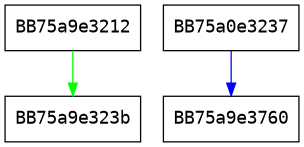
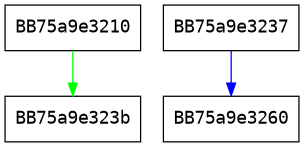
node "BB75a9e3212": label "BB75a9e3212" -> "BB75a9e3210"
node "BB75a0e3237": label "BB75a0e3237" -> "BB75a9e3237"
node "BB75a9e3760": label "BB75a9e3760" -> "BB75a9e3260"
